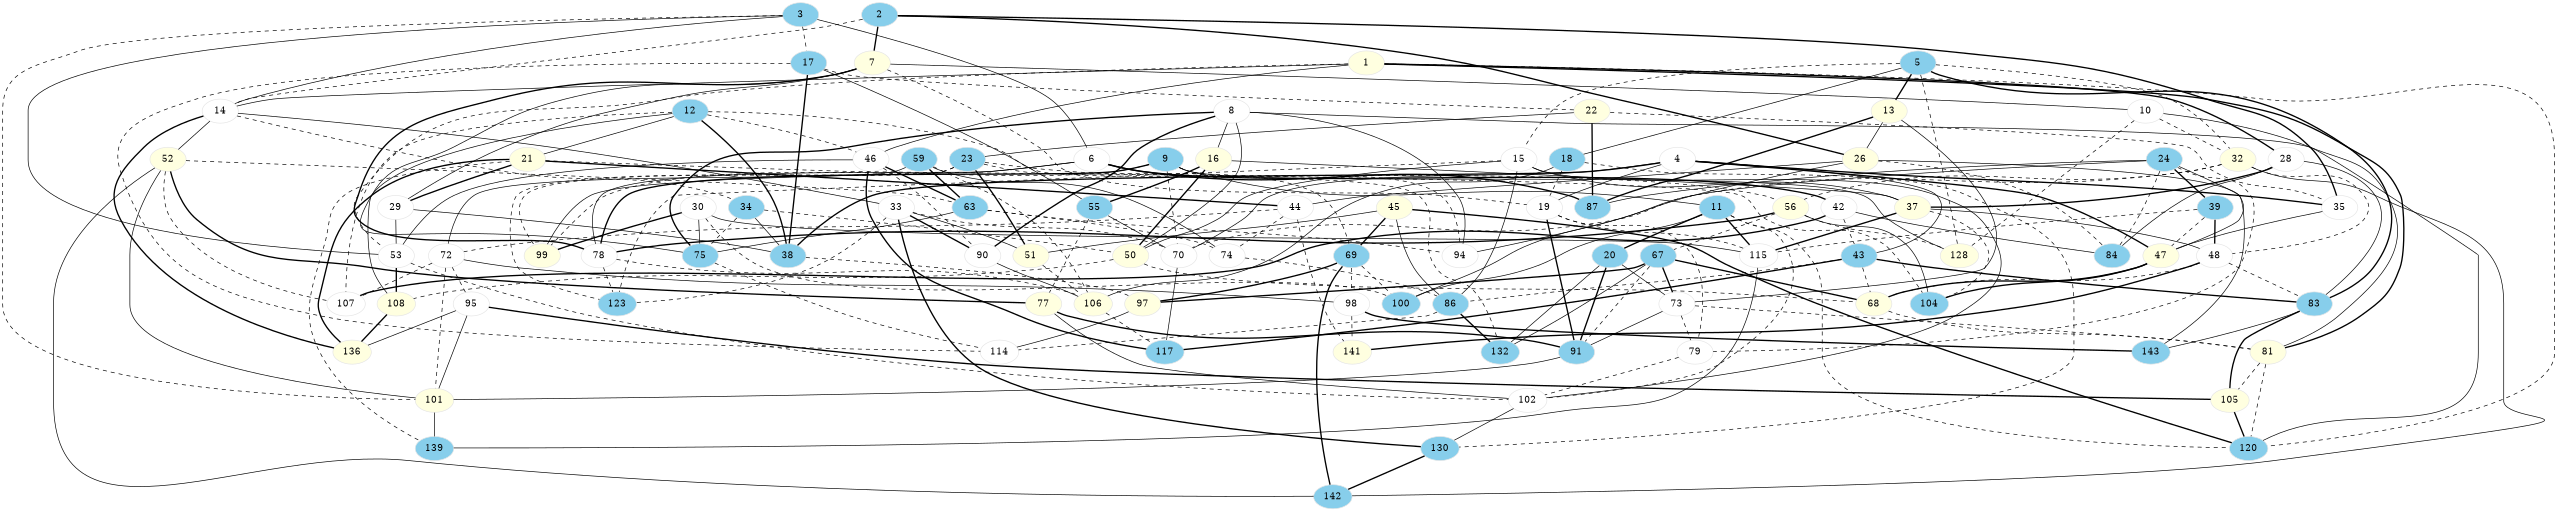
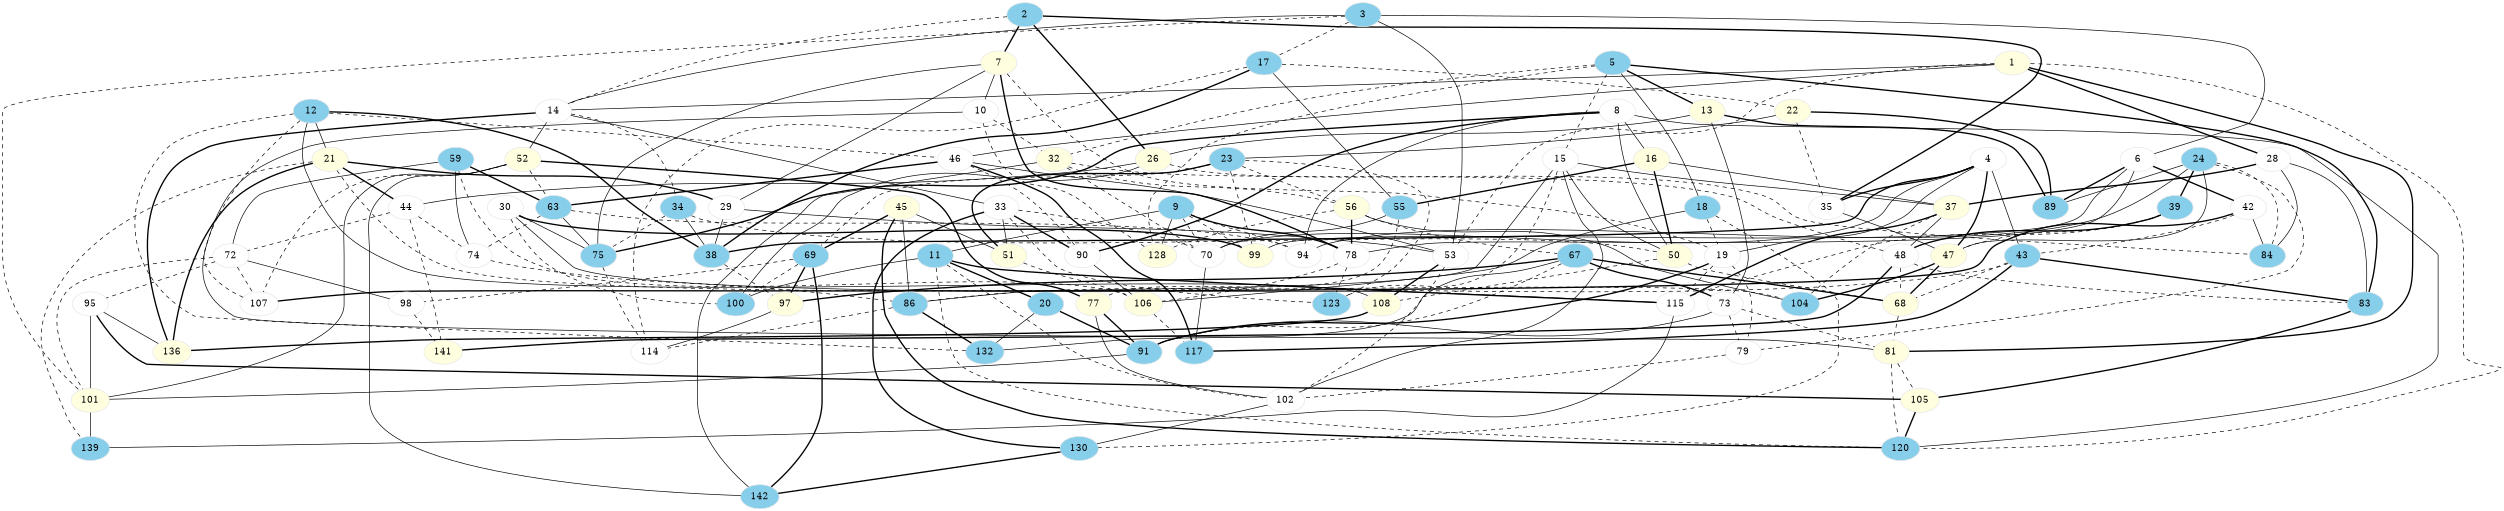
node "87": label "87" -> "89"
edge "20" -- "73": removed
node "143": removed
